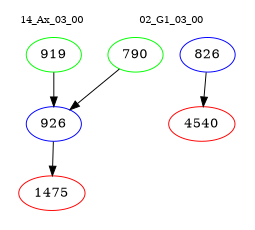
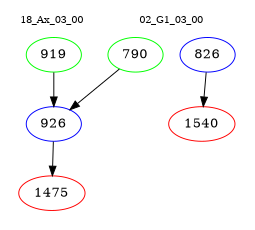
cluster "14_Ax_03_00": label "14_Ax_03_00" -> "18_Ax_03_00"
node "4540": label "4540" -> "1540"
